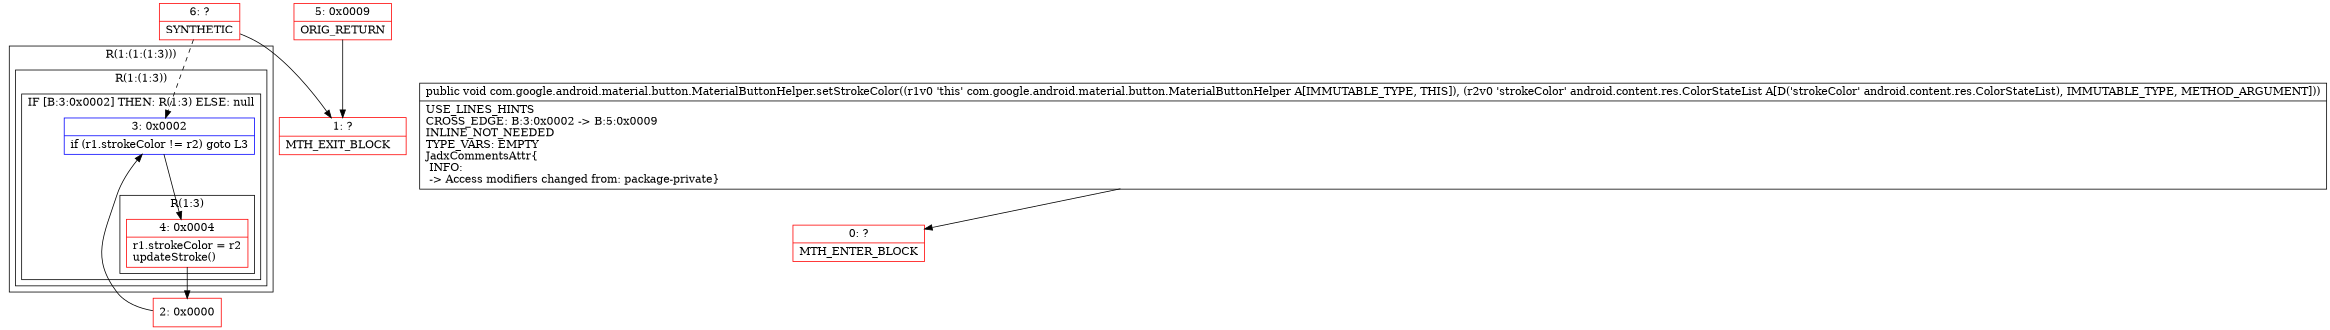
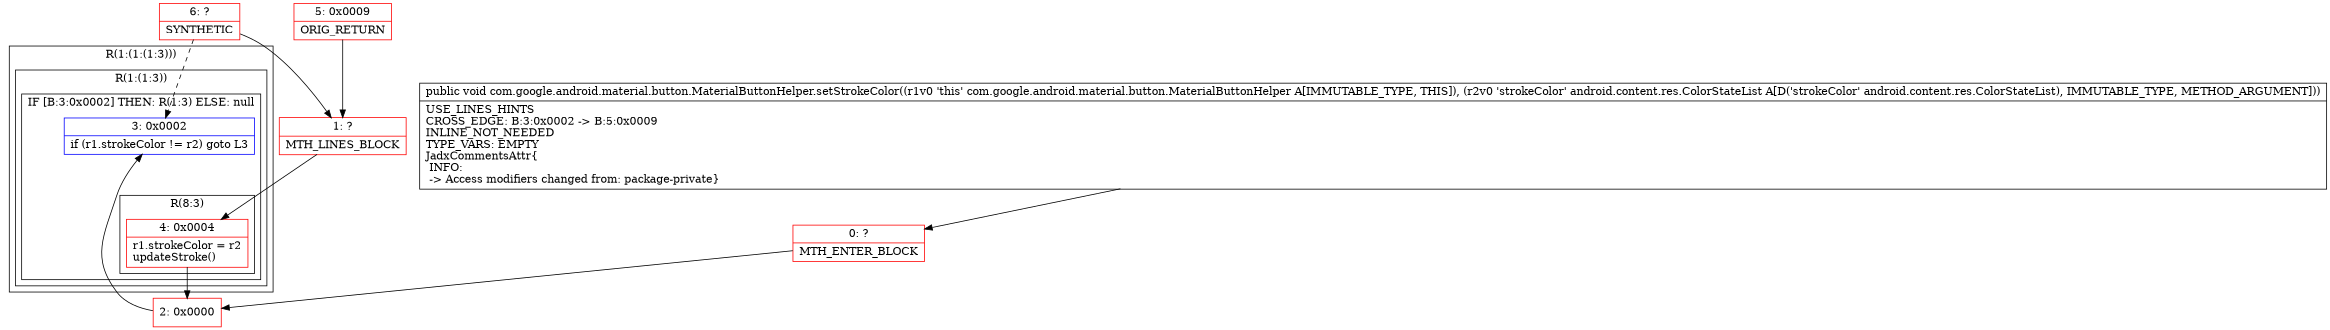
node "1: ?": text "MTH_EXIT_BLOCK" -> "MTH_LINES_BLOCK"
edge "3: 0x0002" -> "4: 0x0004": now "1: ?" -> "4: 0x0004"
cluster "R(1:3)": label "R(1:3)" -> "R(8:3)"
edge "0: ?" -> "2: 0x0000": added
